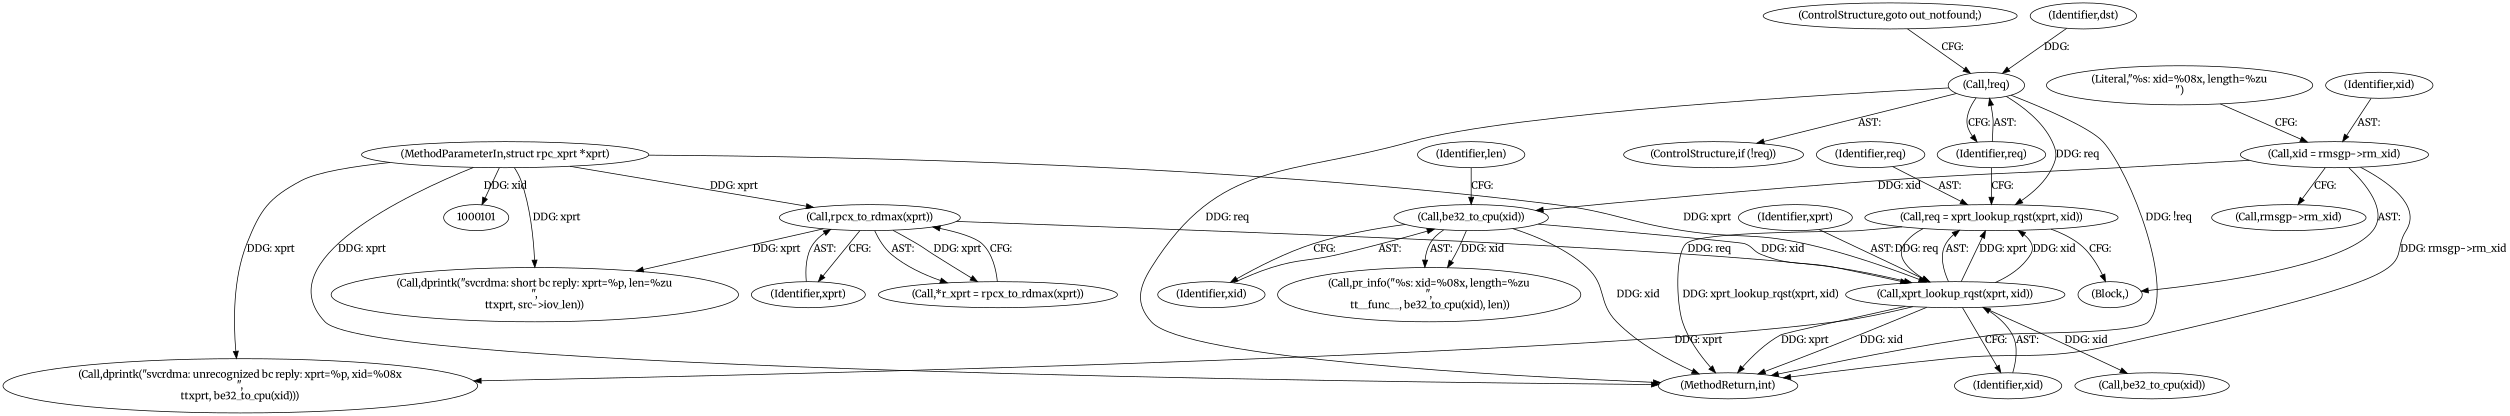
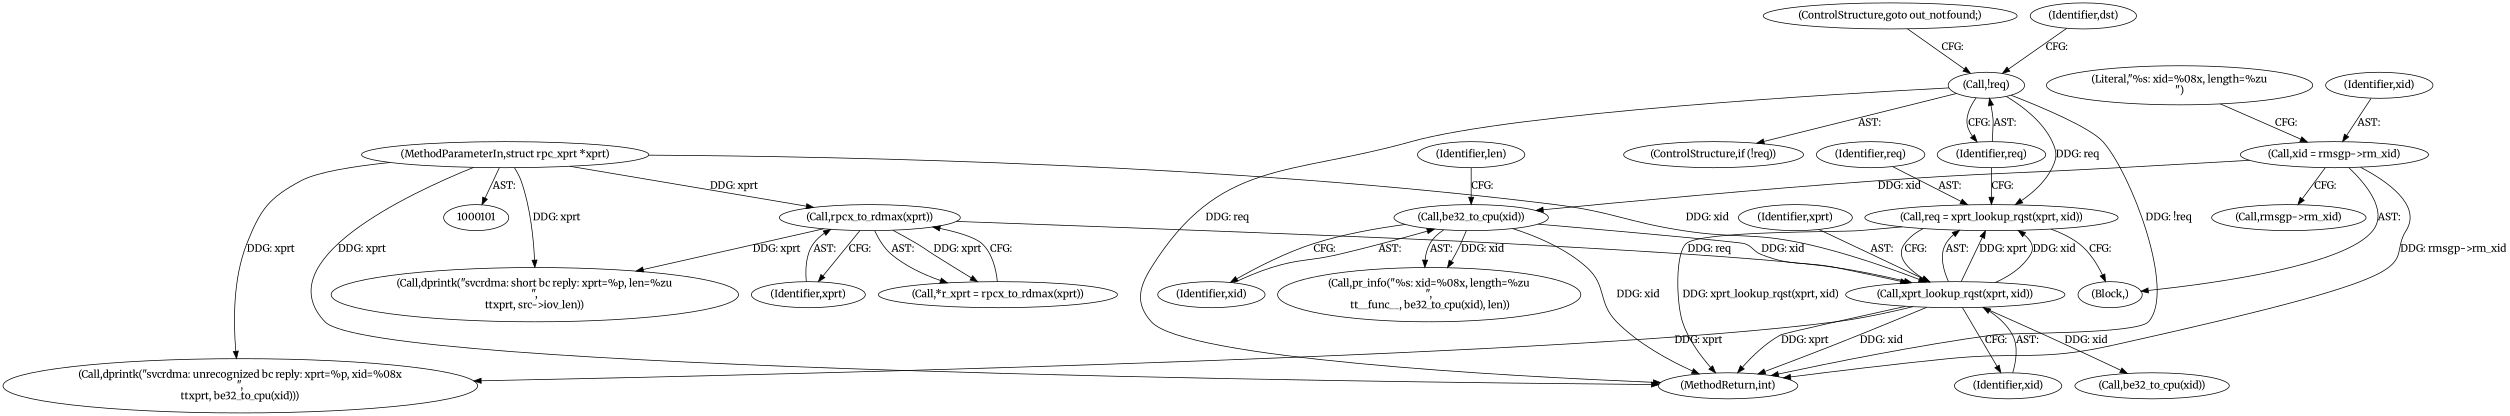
edge "(Identifier,dst)" -> "(Call,!req)": label "DDG: " -> "CFG: "
edge "(MethodParameterIn,struct rpc_xprt *xprt)" -> "1000101": label "DDG: xid" -> "AST: "
edge "(MethodParameterIn,struct rpc_xprt *xprt)" -> "(Call,xprt_lookup_rqst(xprt, xid))": label "DDG: xprt" -> "DDG: xid"
edge "(Call,req = xprt_lookup_rqst(xprt, xid))" -> "(Call,xprt_lookup_rqst(xprt, xid))": label "DDG: req" -> "CFG: "
